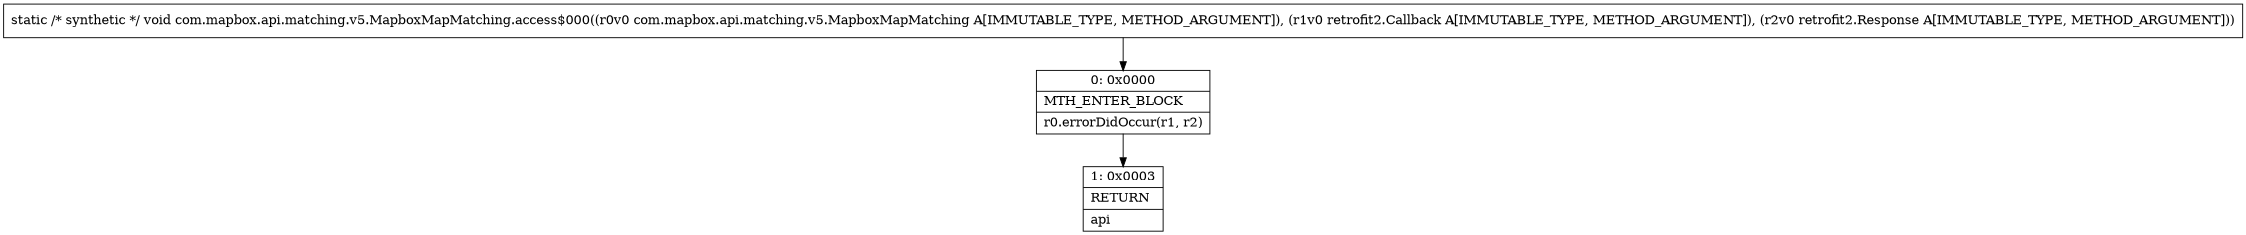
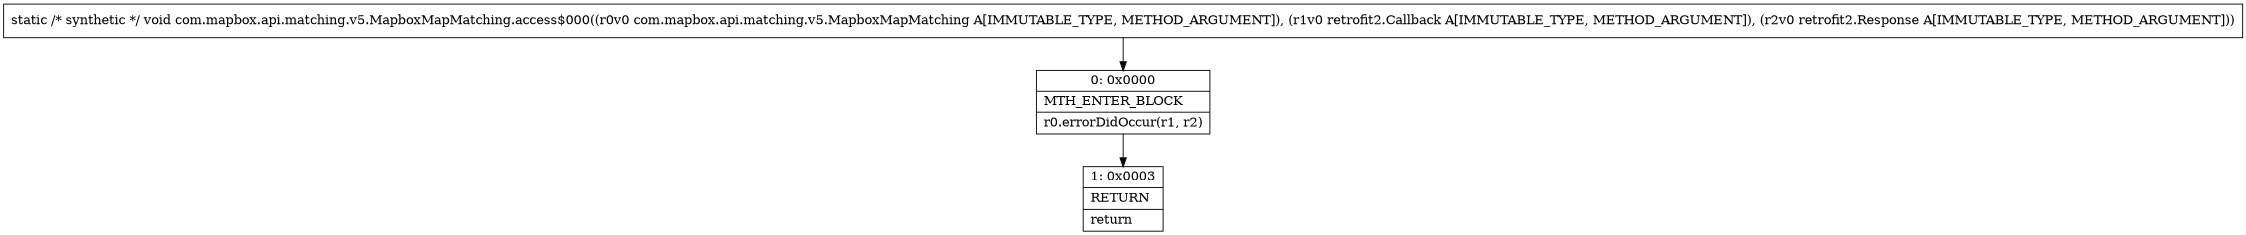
node "1: 0x0003": text "api" -> "return"
